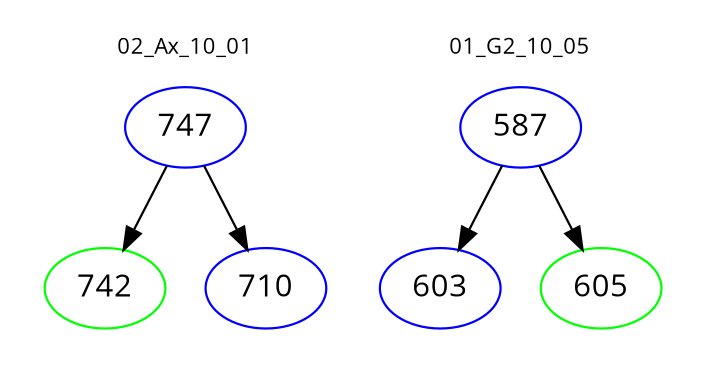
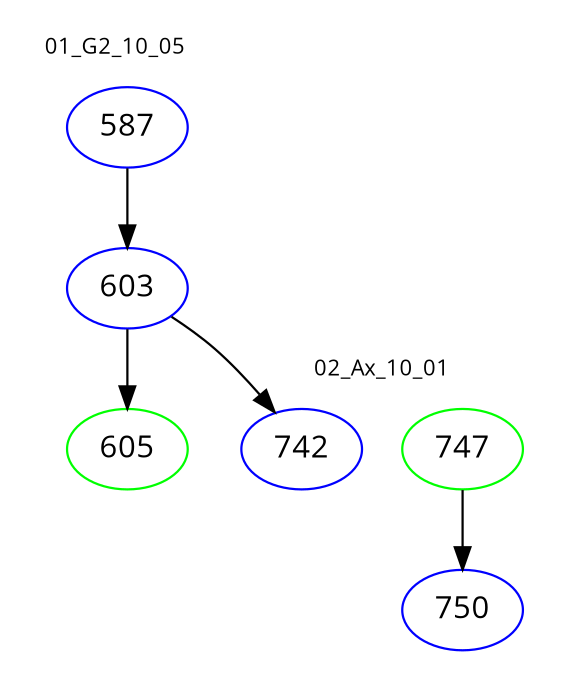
node "747": color blue -> green
edge "747" -> "742": now "603" -> "742"
edge "587" -> "605": now "603" -> "605"
node "742": color green -> blue
node "710": label "710" -> "750"
